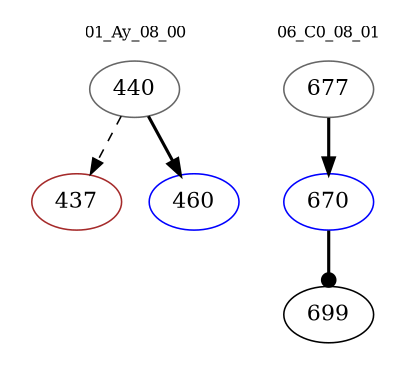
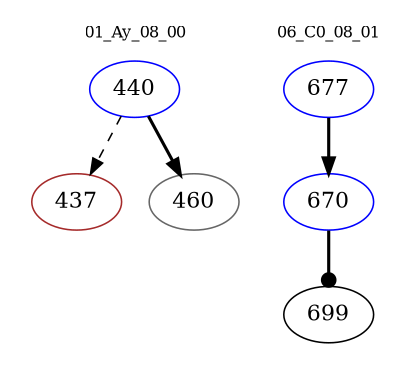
node "440": color gray40 -> blue
node "677": color gray40 -> blue
node "460": color blue -> gray40
